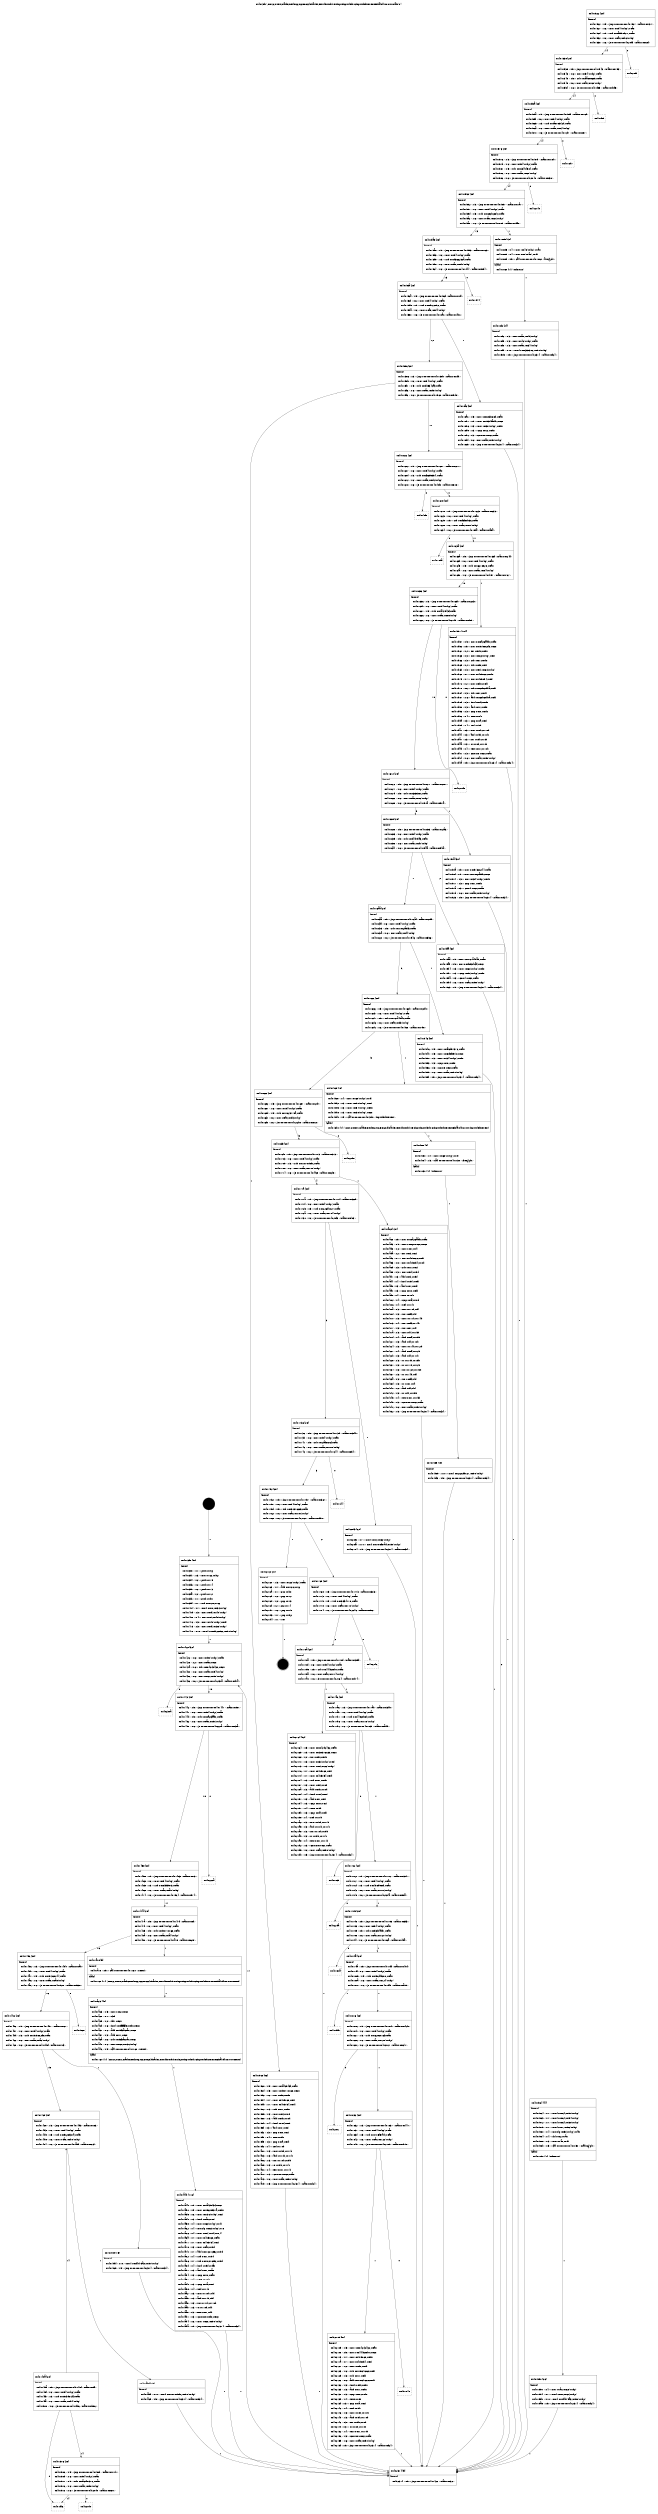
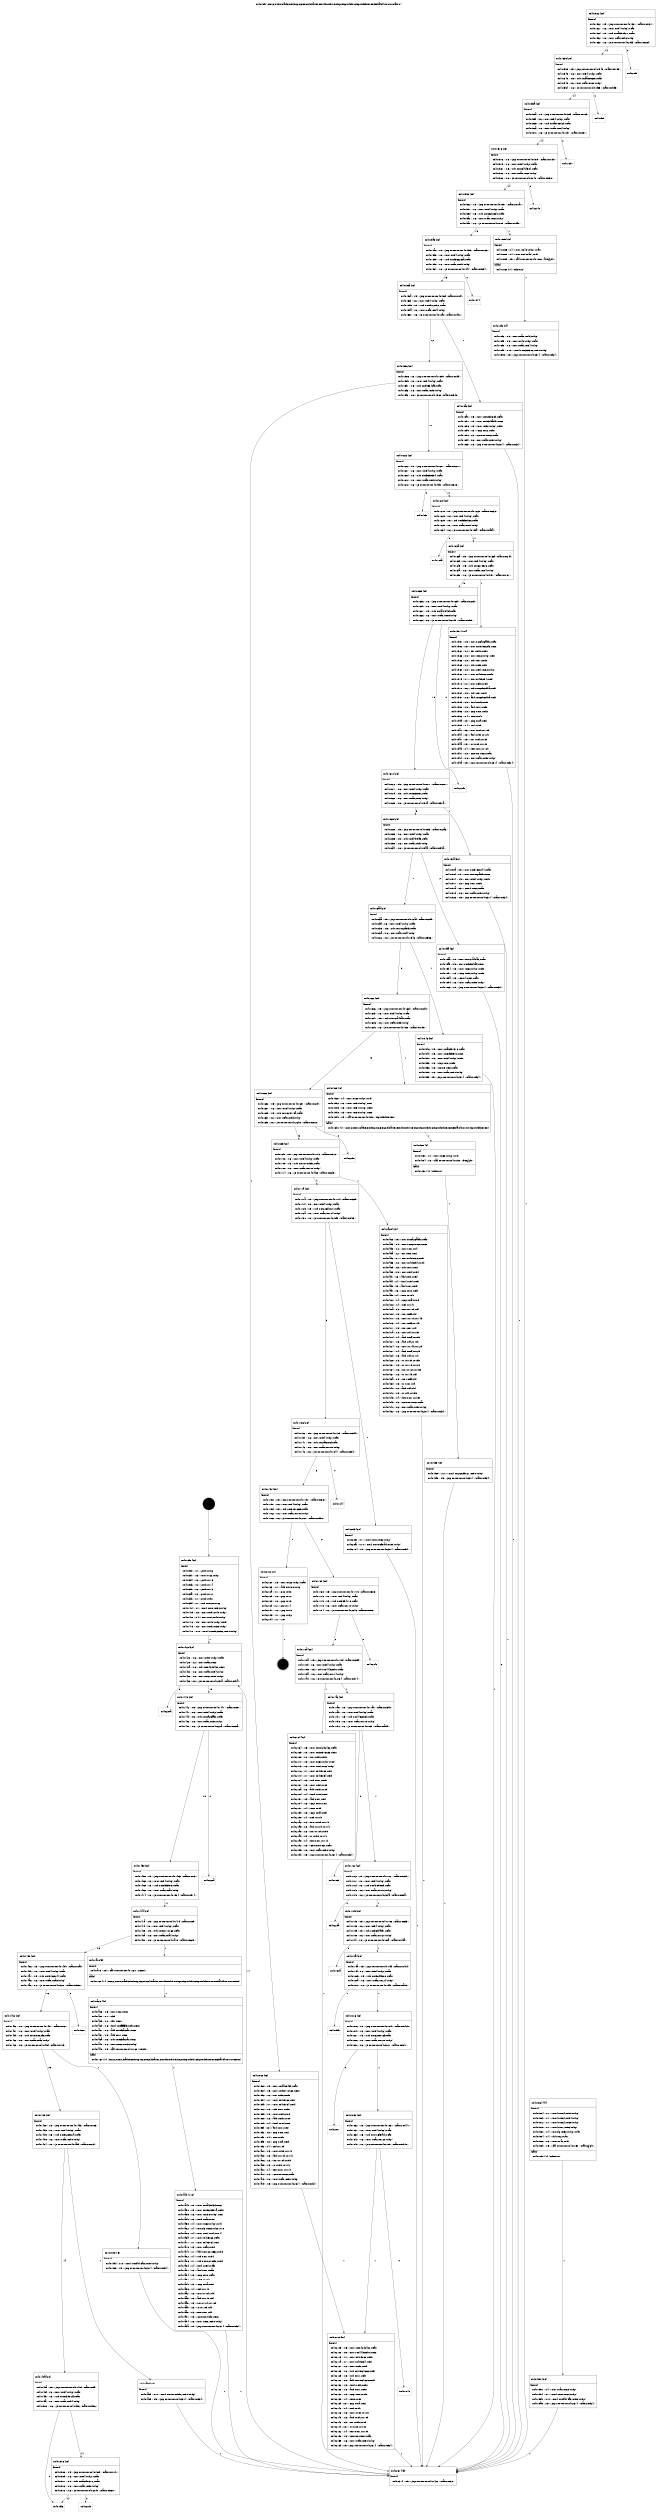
edge "0x4014ea [28]" -> "0x4014ce [28]": reversed
edge "0x4019c8 [86]" -> "0x402314 [5]": now "0x4019c8 [86]" -> "0x402109 [91]"
